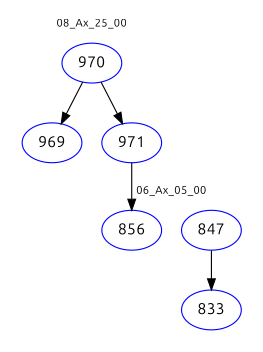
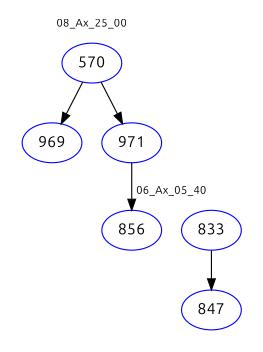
node "970": label "970" -> "570"
cluster "06_Ax_05_00": label "06_Ax_05_00" -> "06_Ax_05_40"
edge "847" -> "833": reversed
